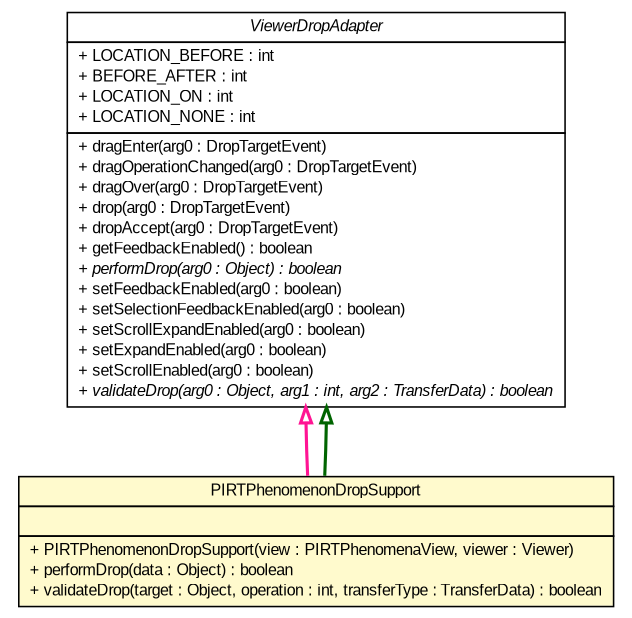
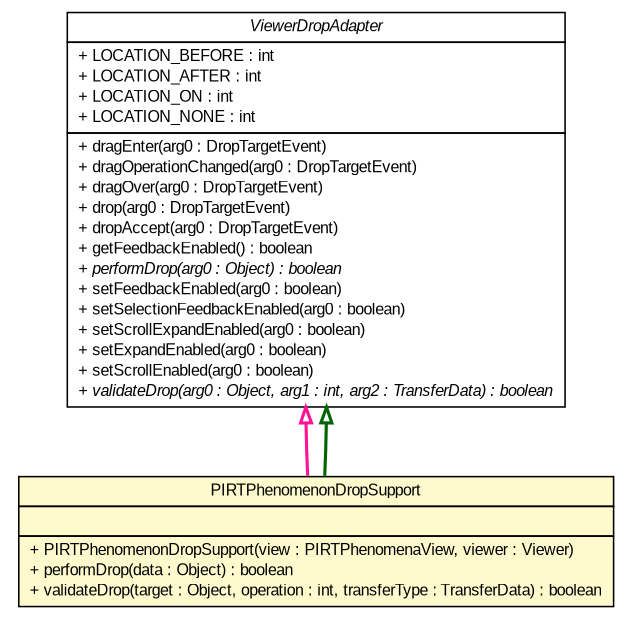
node "ViewerDropAdapter": text "+ BEFORE_AFTER : int" -> "+ LOCATION_AFTER : int"
